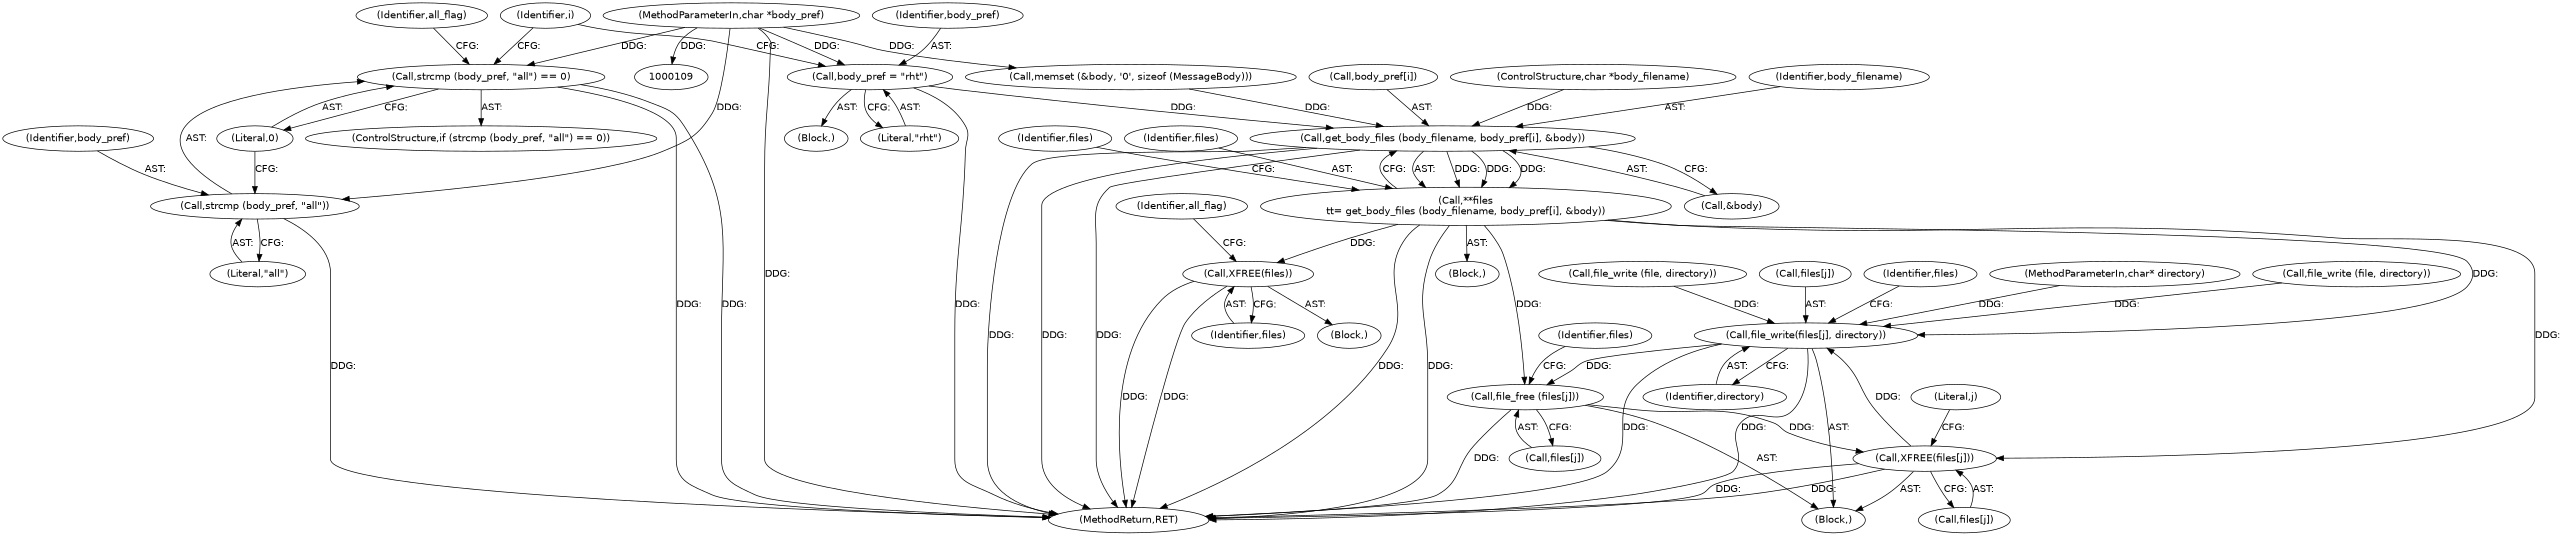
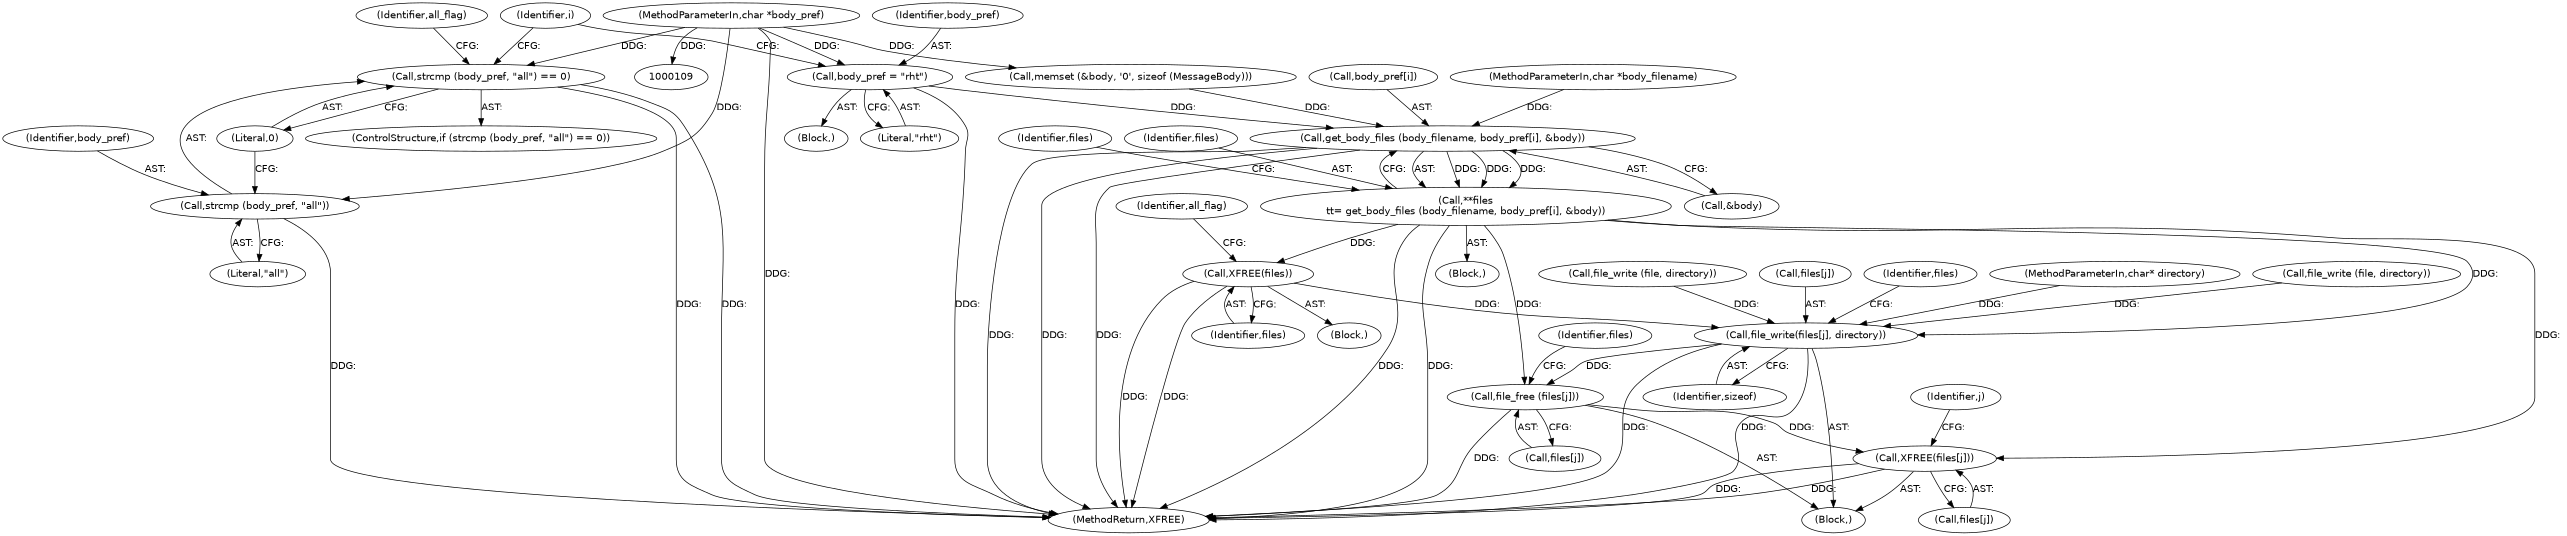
node "(ControlStructure,char *body_filename)": label "(ControlStructure,char *body_filename)" -> "(MethodParameterIn,char *body_filename)"
node "(Identifier,body_filename)": removed
node "(Identifier,directory)": label "(Identifier,directory)" -> "(Identifier,sizeof)"
node "(Literal,j)": label "(Literal,j)" -> "(Identifier,j)"
edge "(Call,XFREE(files[j]))" -> "(Call,file_write(files[j], directory))": now "(Call,XFREE(files))" -> "(Call,file_write(files[j], directory))"
node "(MethodReturn,RET)": label "(MethodReturn,RET)" -> "(MethodReturn,XFREE)"
